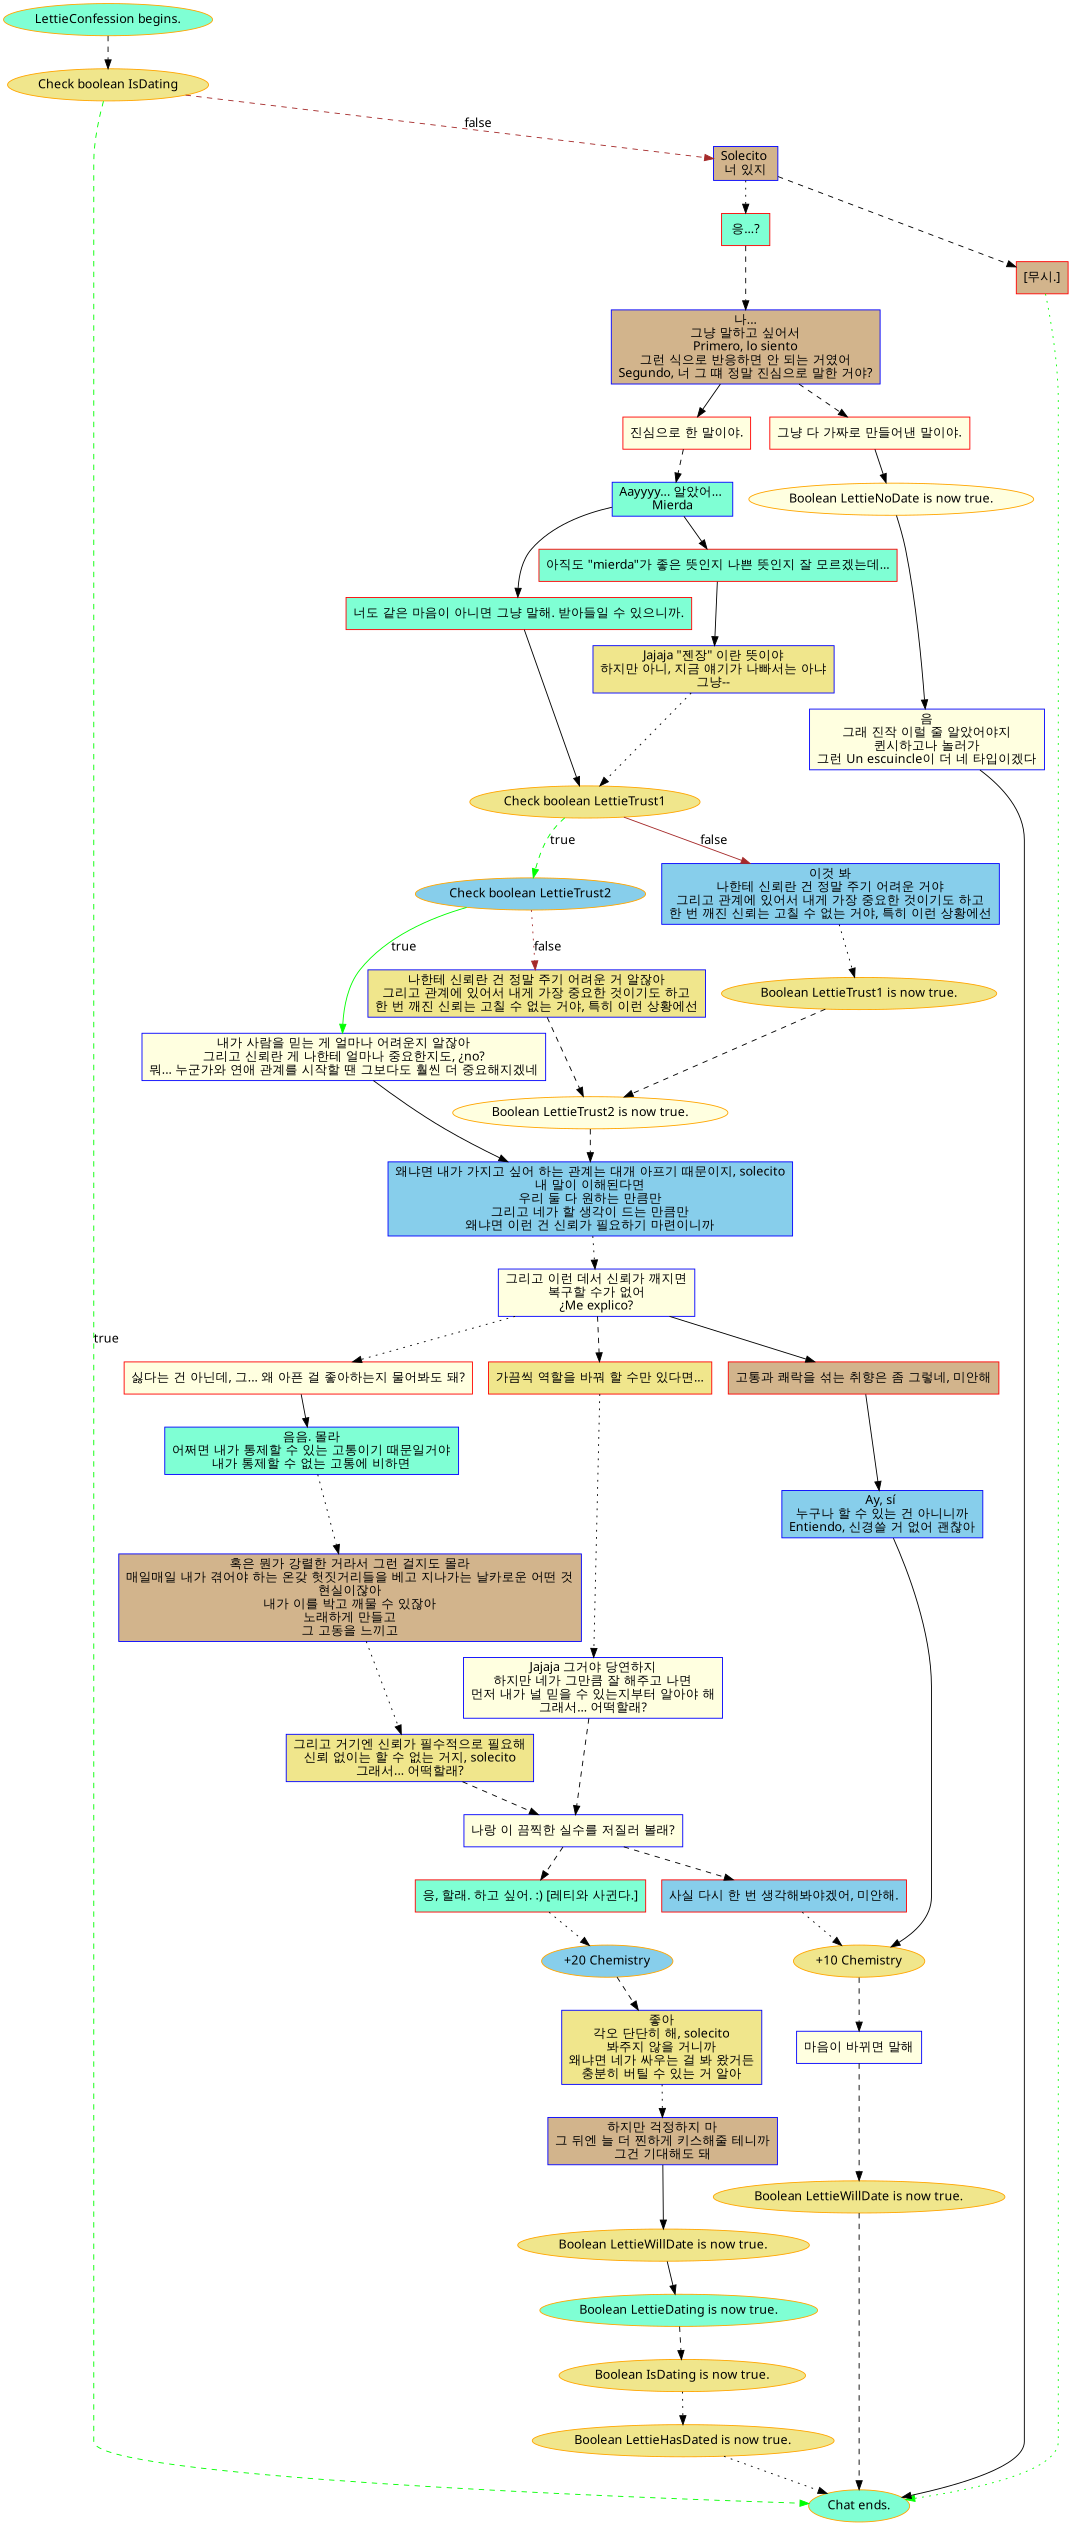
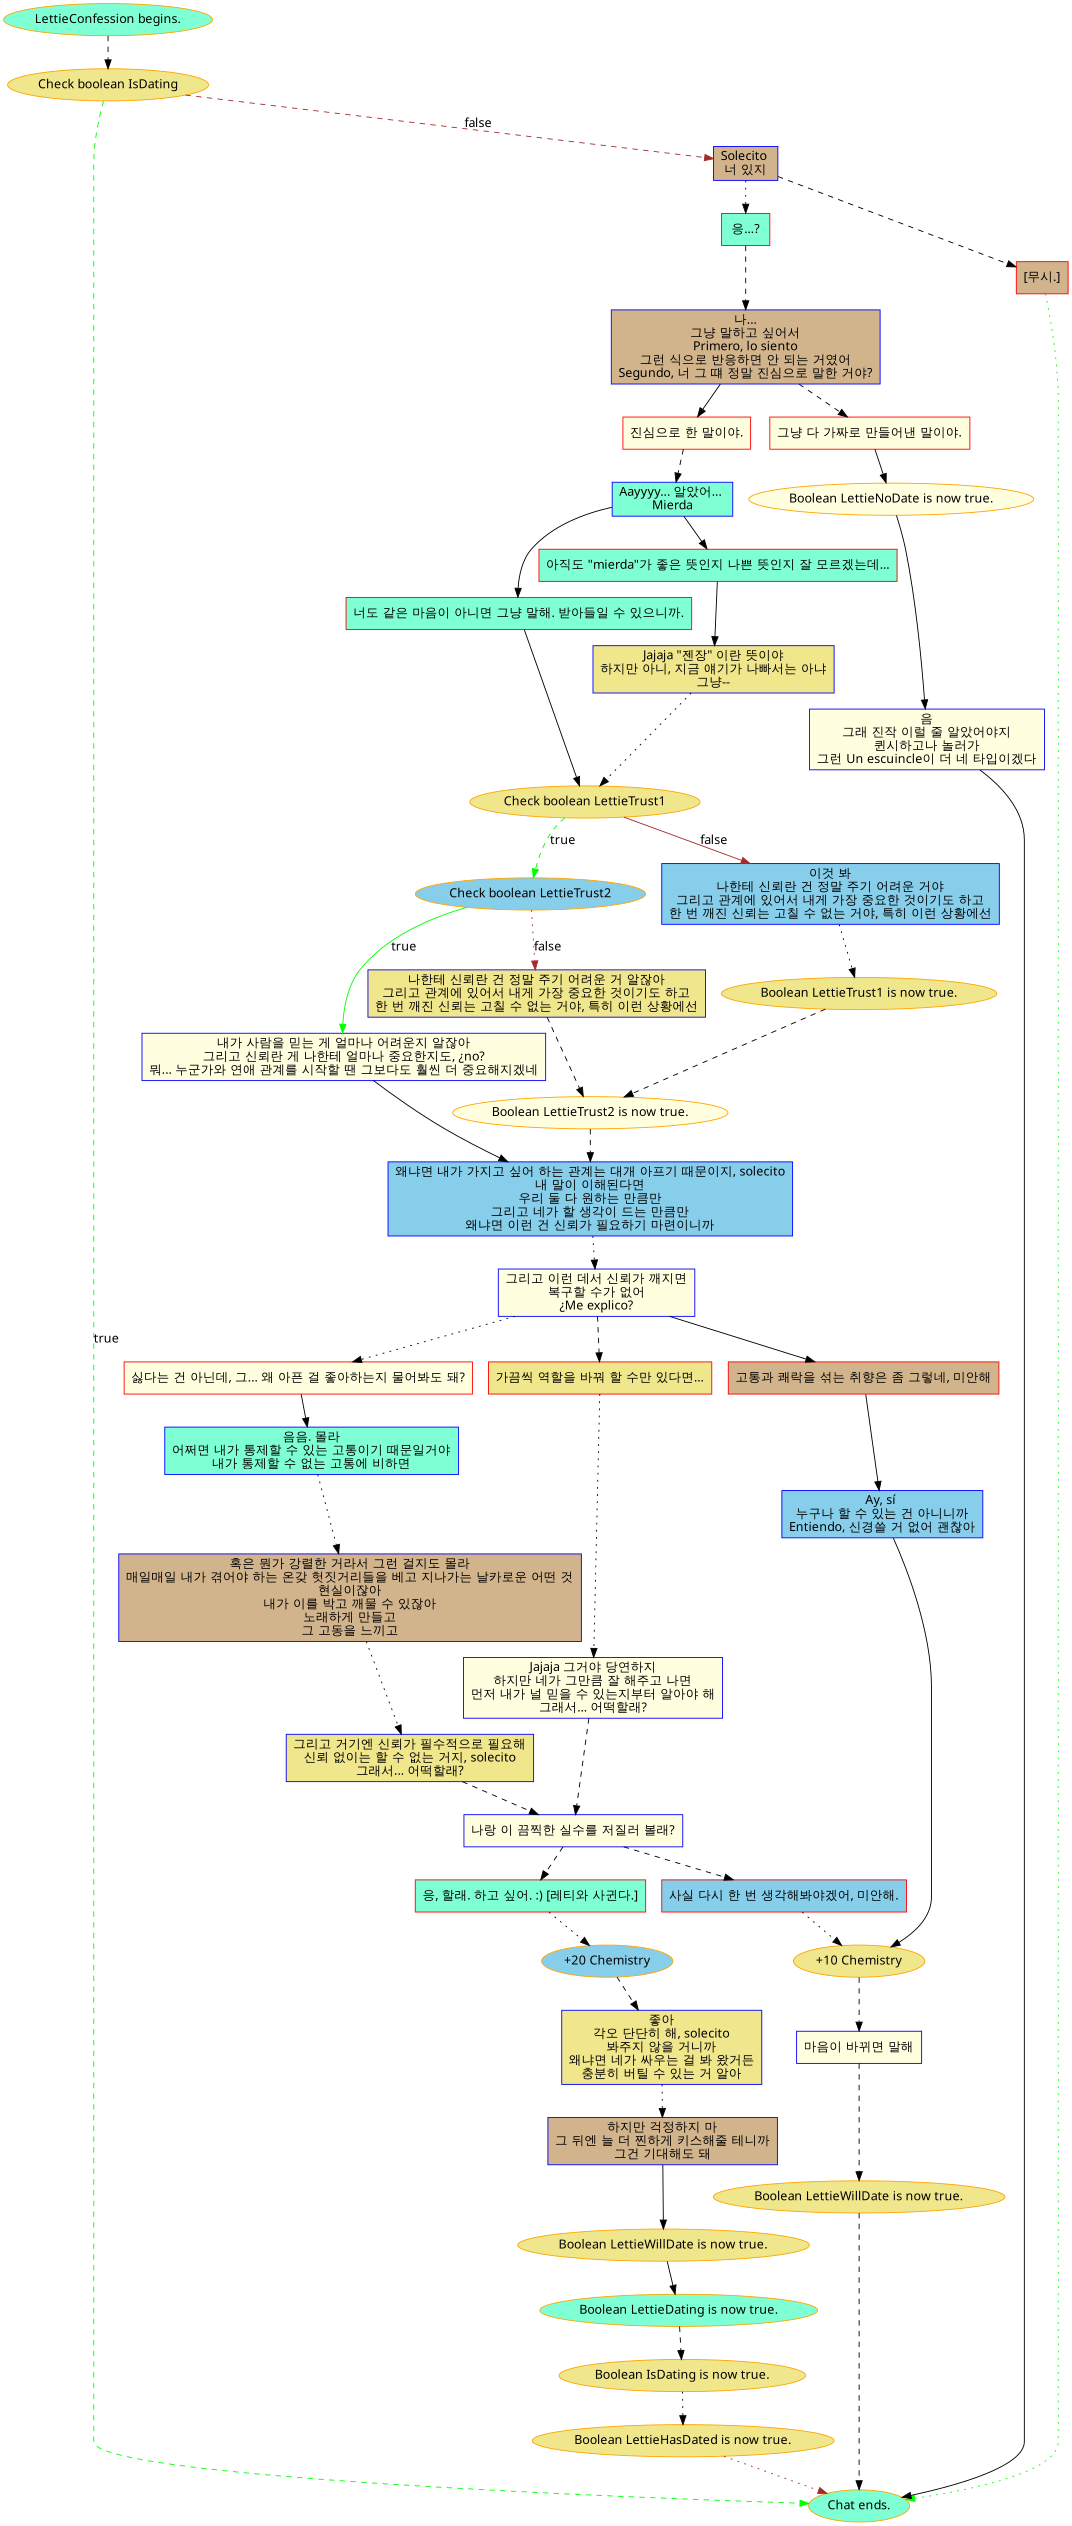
edge "Boolean LettieHasDated is now true." -> "Chat ends.": color black -> brown
